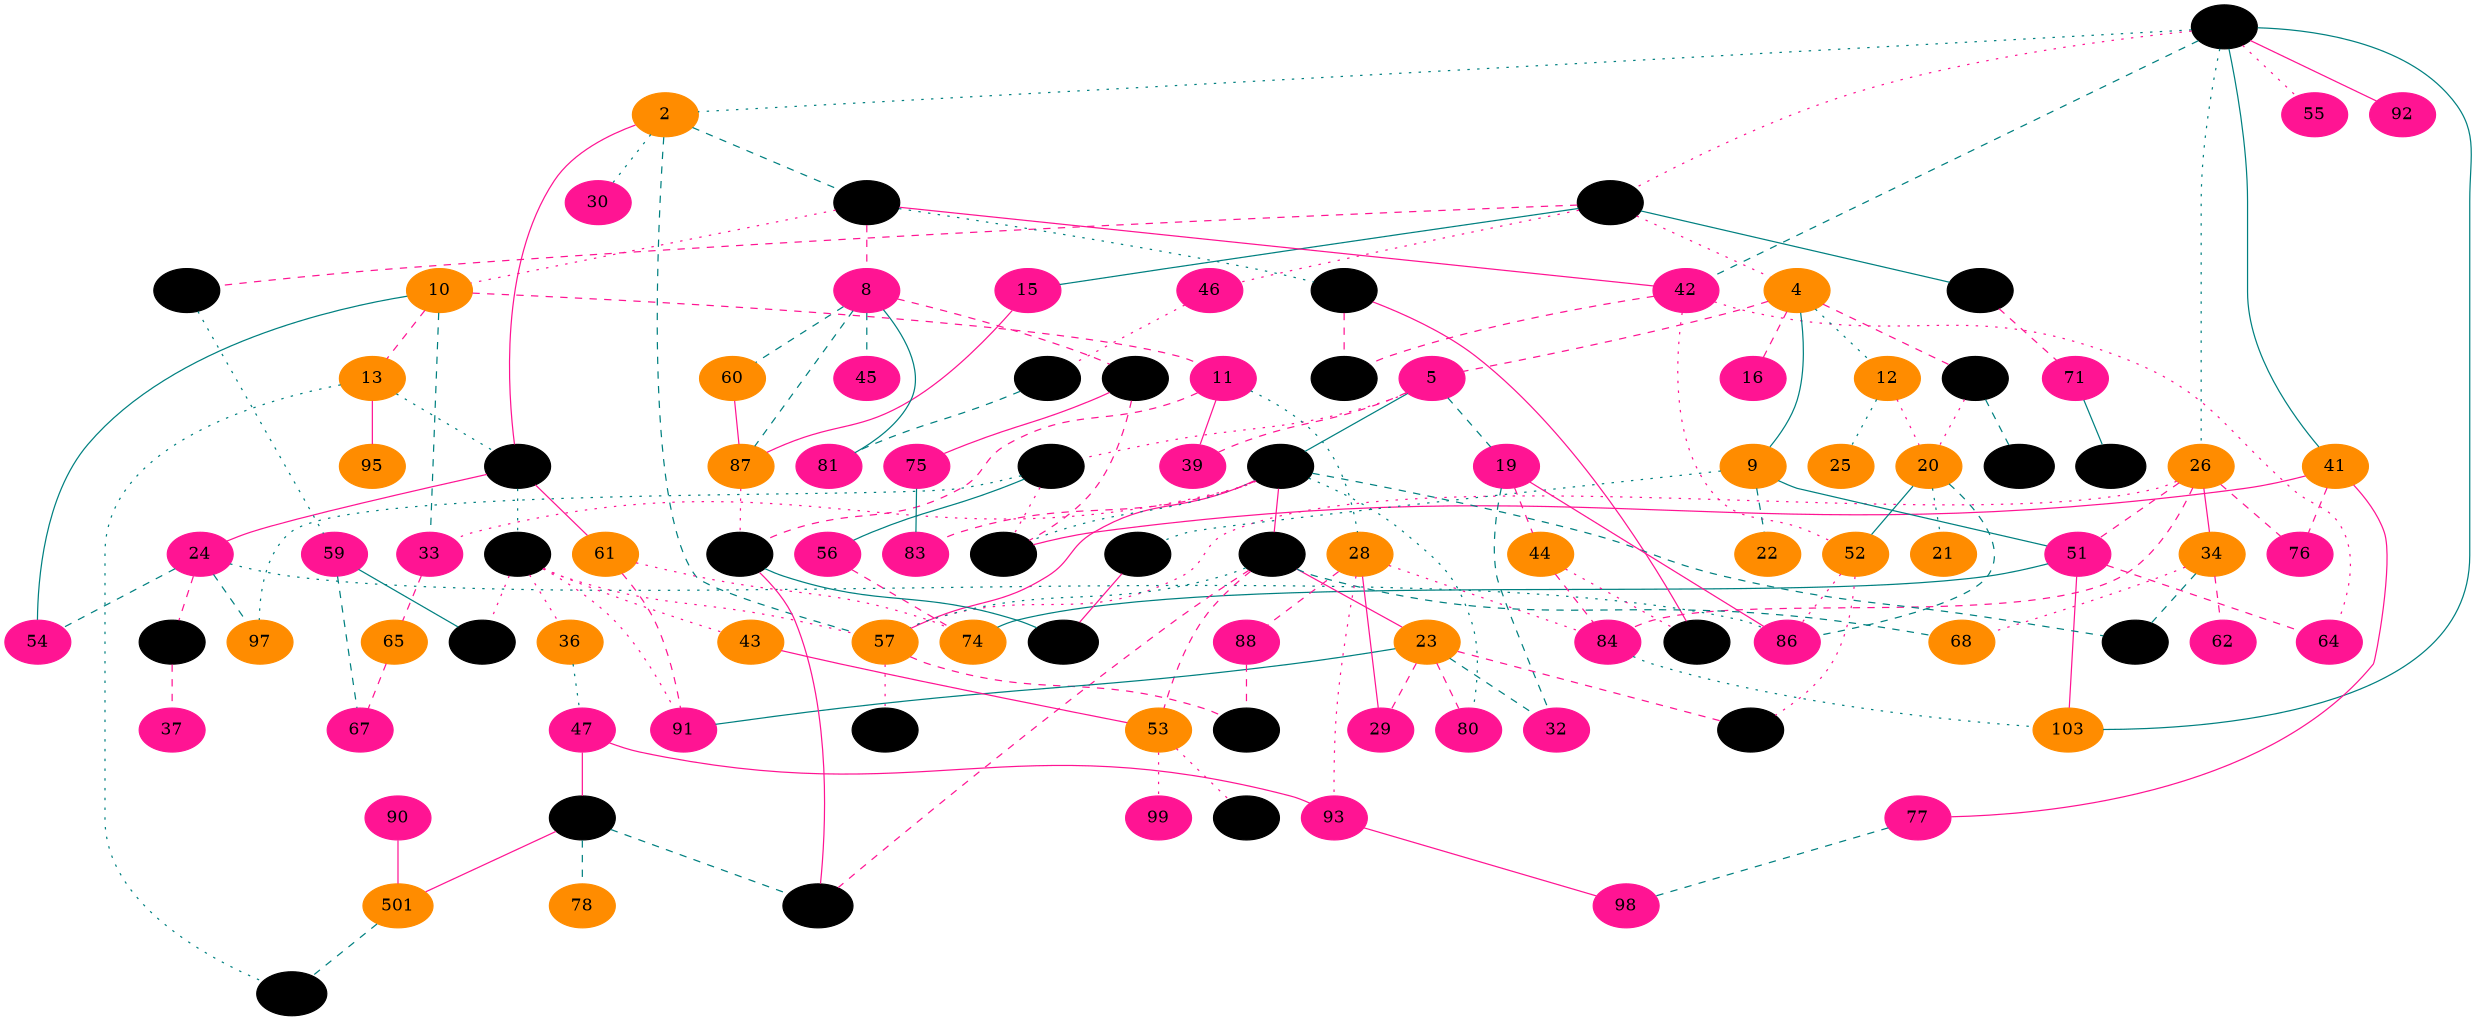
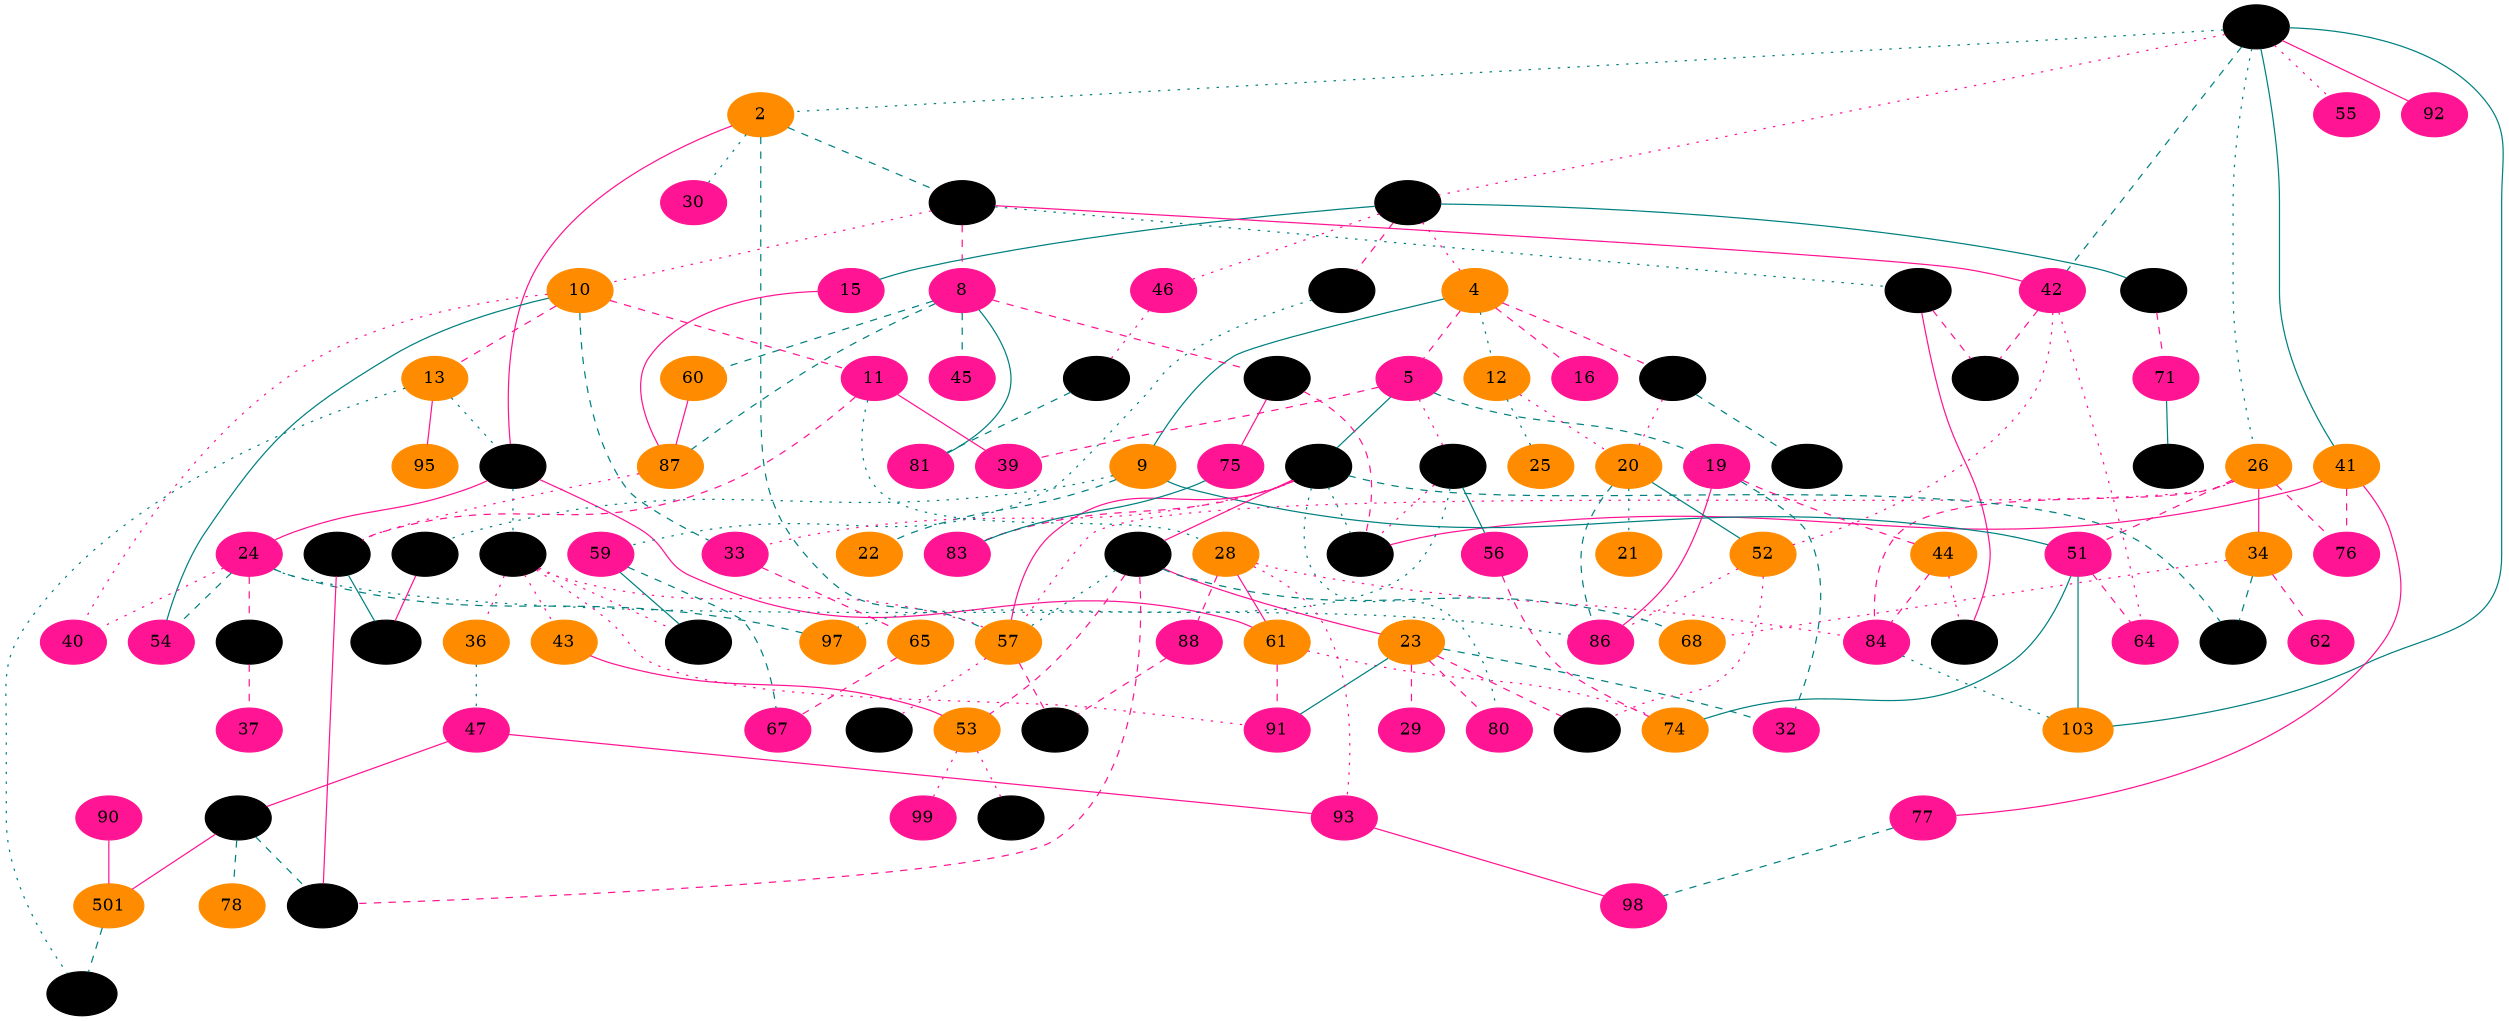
node "40": added
edge "28" -- "29": now "28" -- "61"
edge "51" -- "103": color deeppink -> teal
